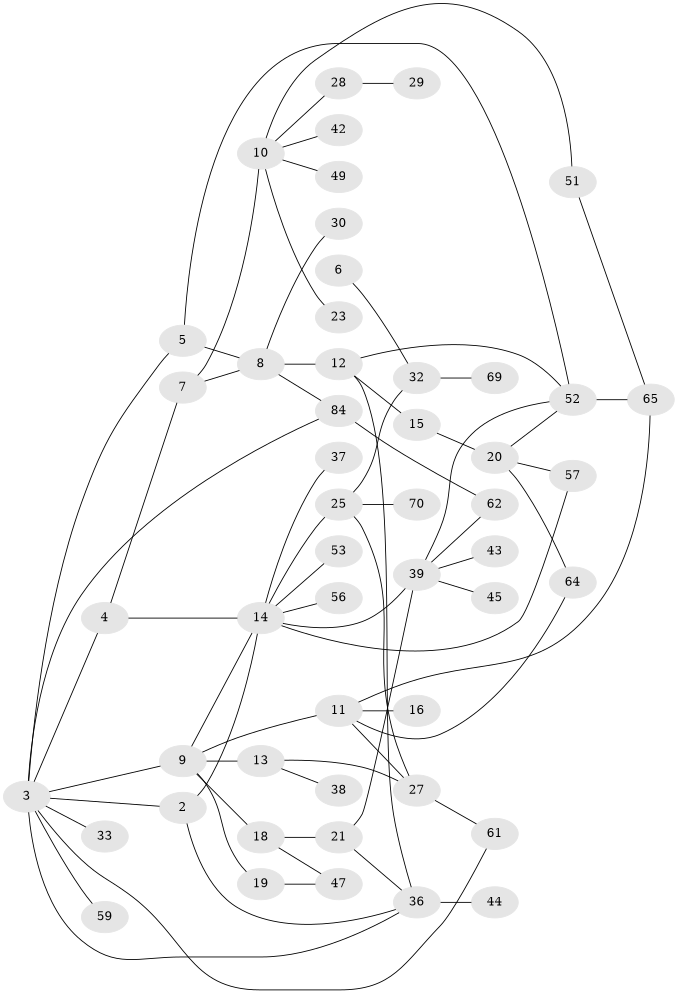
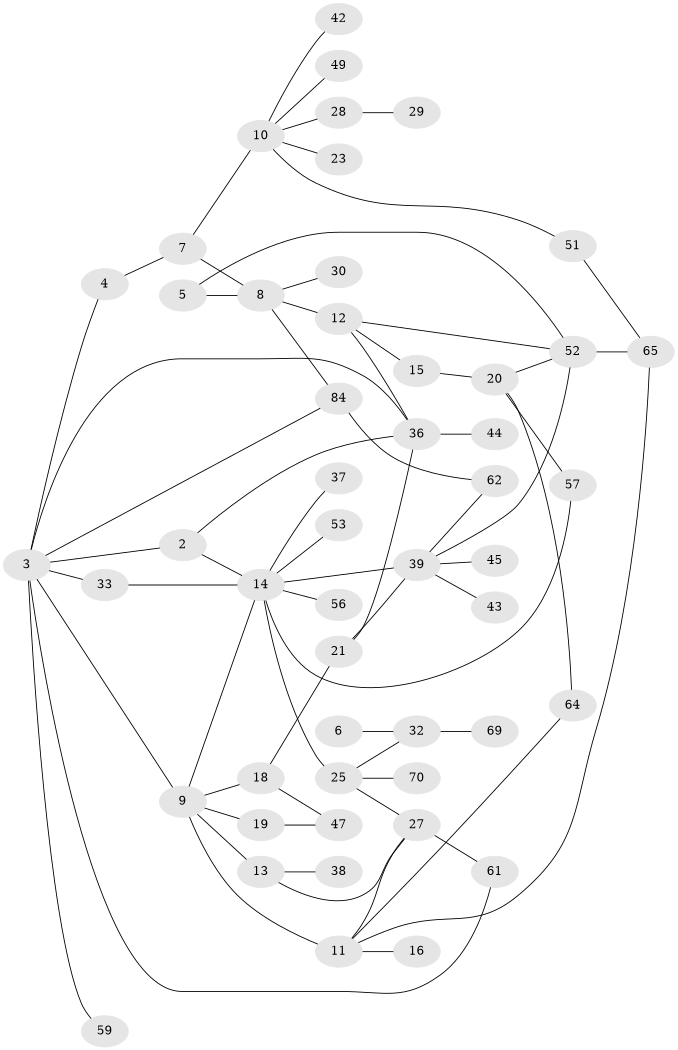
edge "5" -- "3": removed
edge "4" -- "14": now "33" -- "14"
